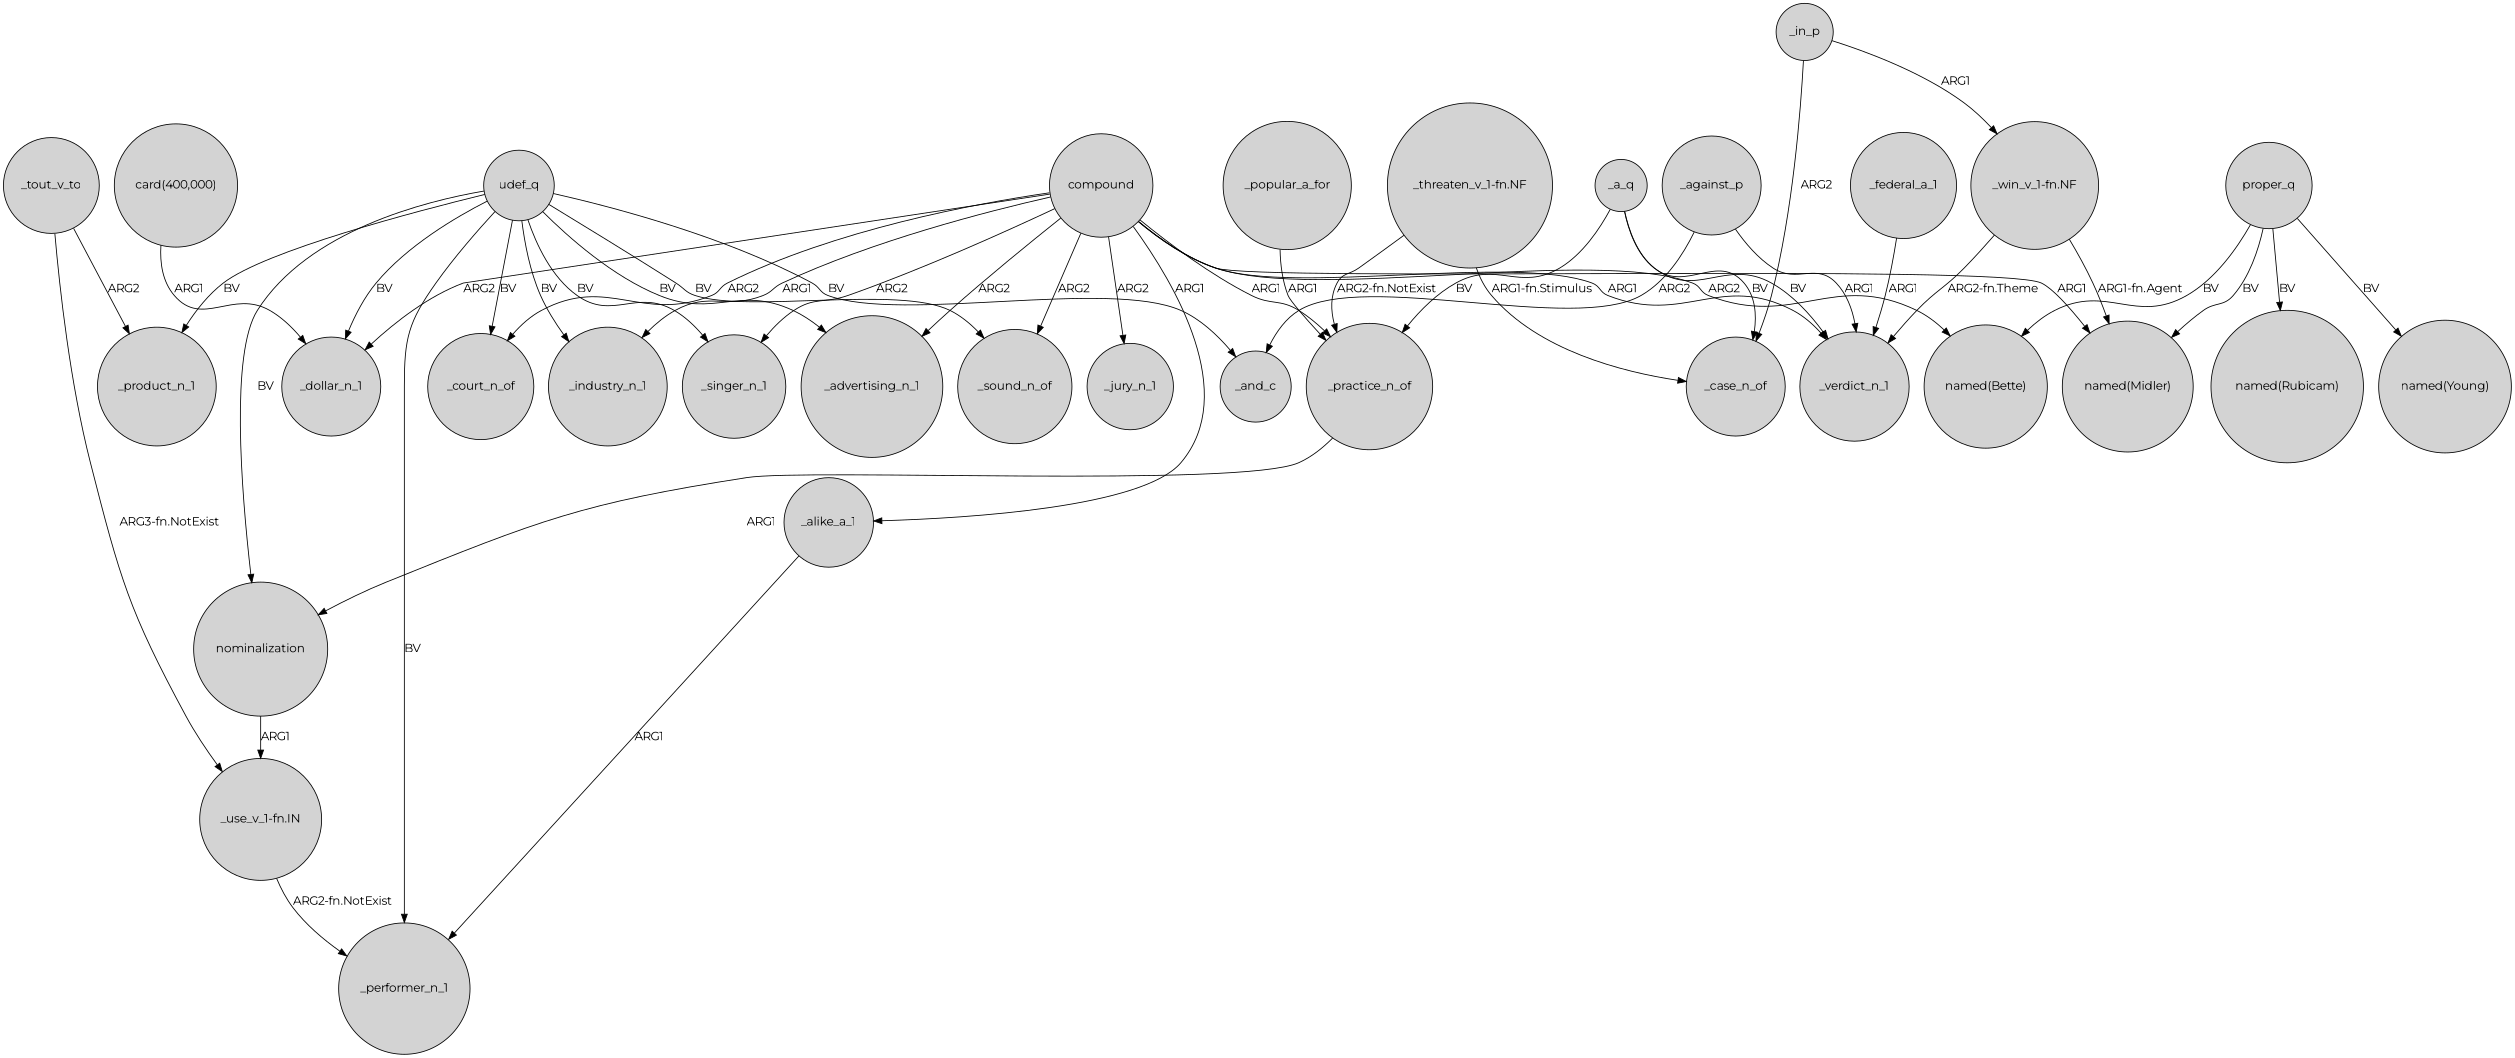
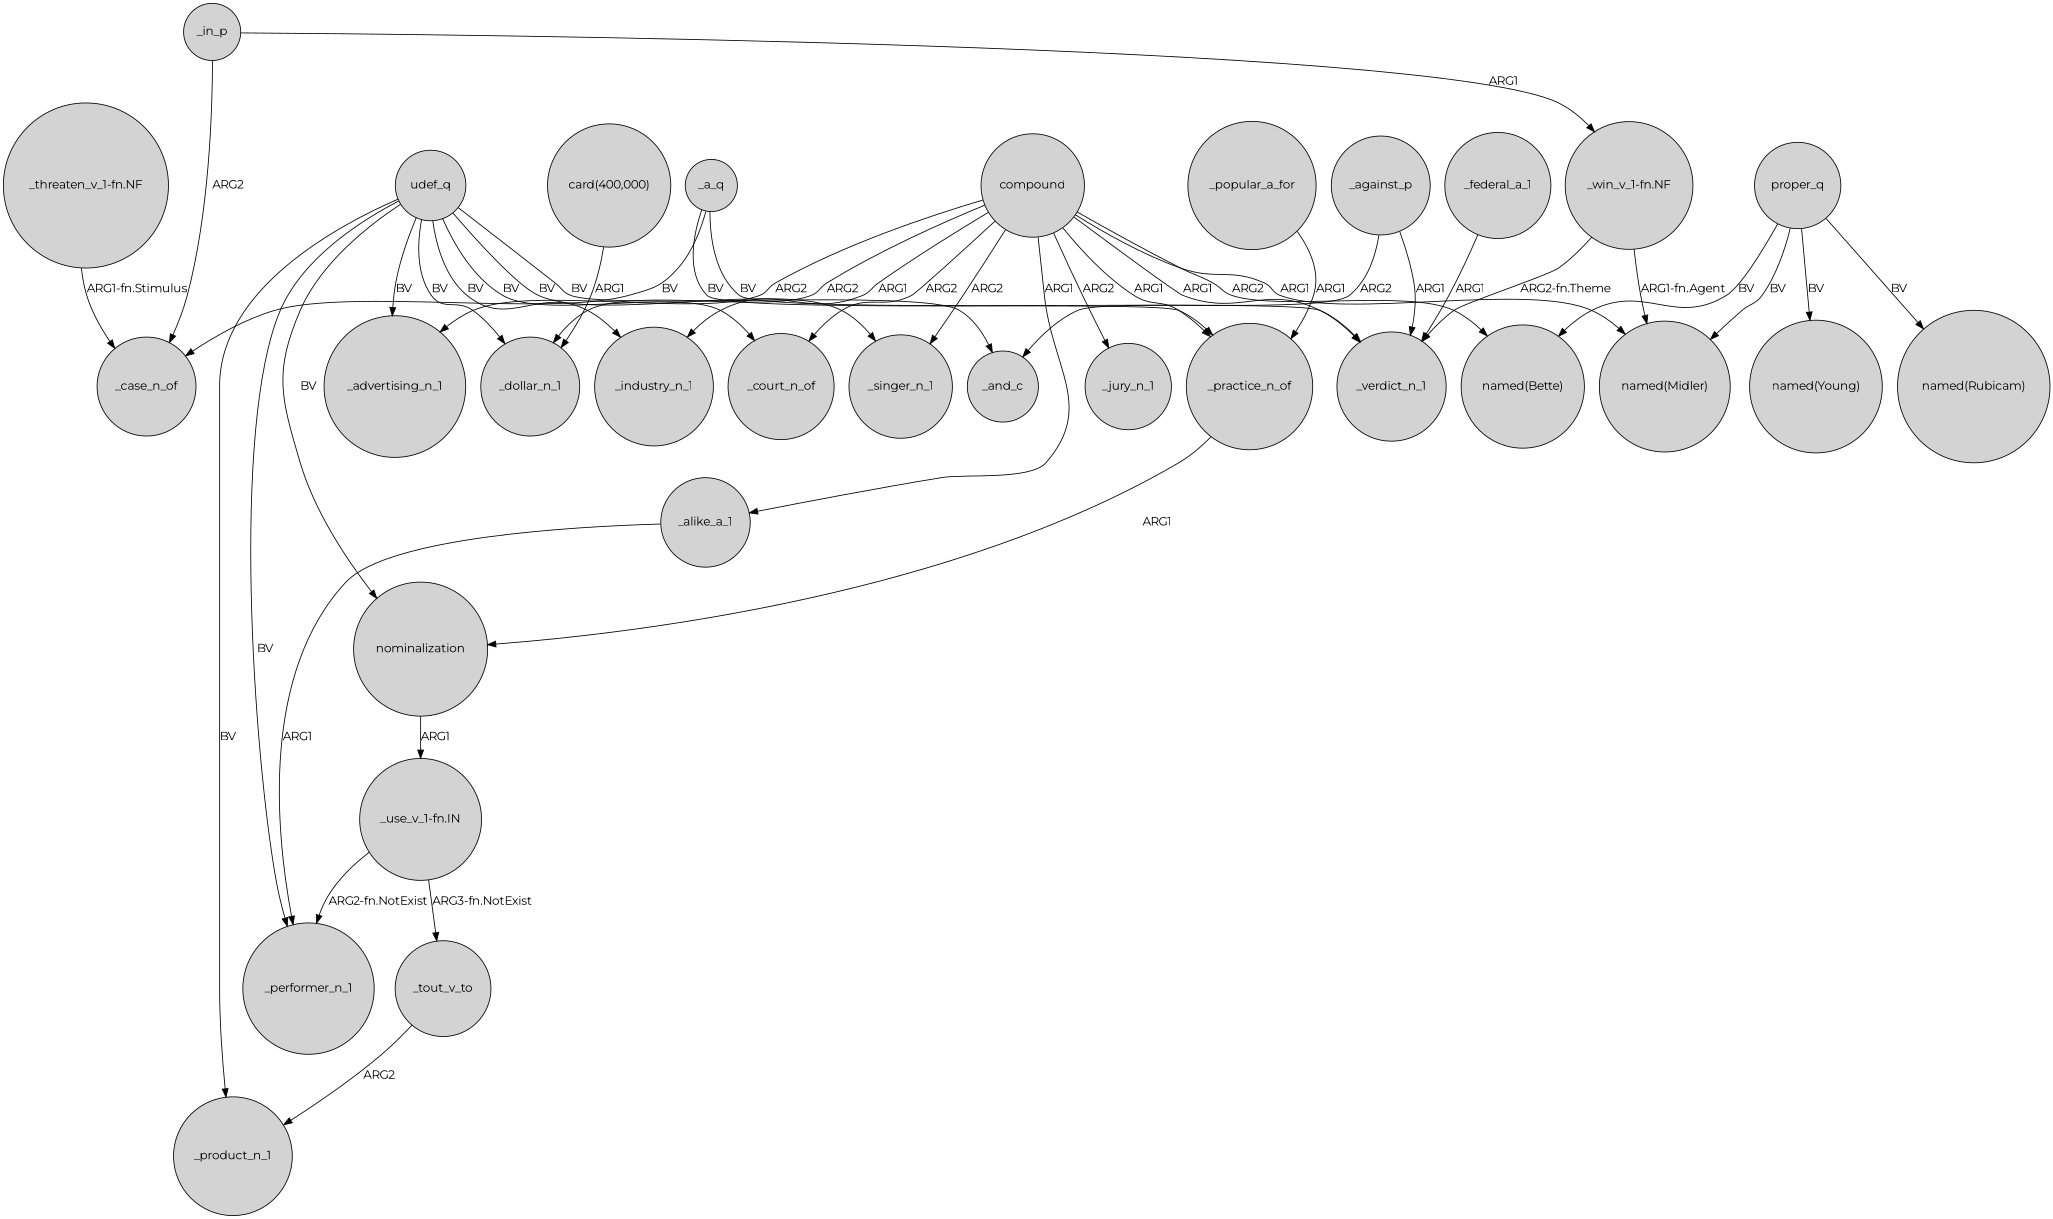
edge "_threaten_v_1-fn.NF" -> "_practice_n_of": removed, label "ARG2-fn.NotExist"
node "_sound_n_of": removed
edge "_tout_v_to" -> "_use_v_1-fn.IN": reversed
